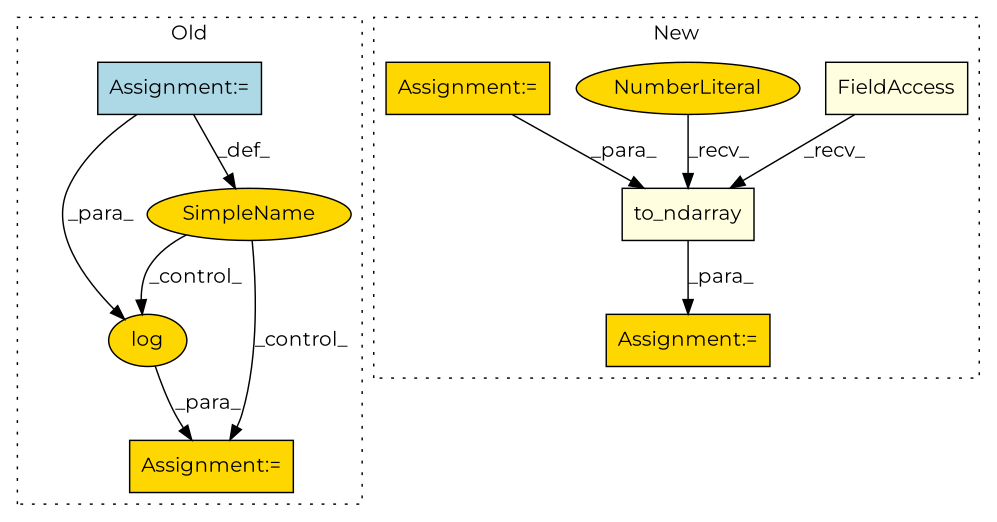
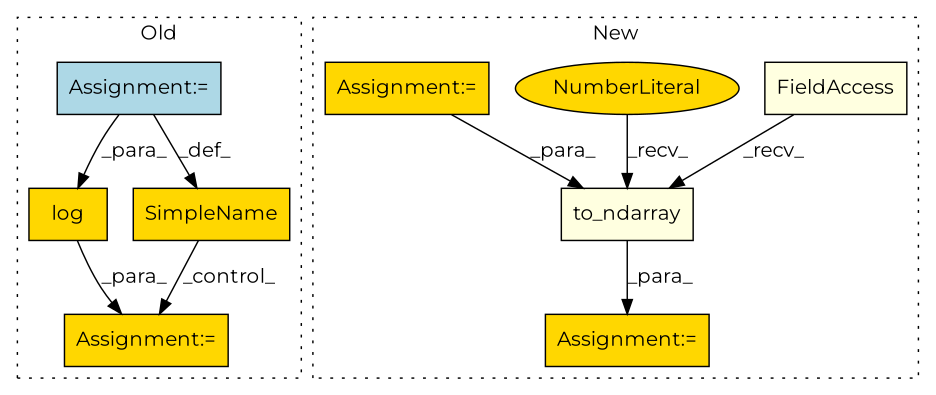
node "SimpleName": shape ellipse -> box
edge "SimpleName" -> "log": removed, label "_control_"
node "log": shape ellipse -> box
